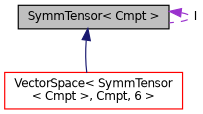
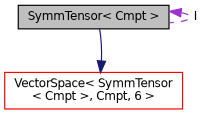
edge "VectorSpace< SymmTensor < Cmpt >, Cmpt, 6 >" -> "SymmTensor< Cmpt >": reversed
